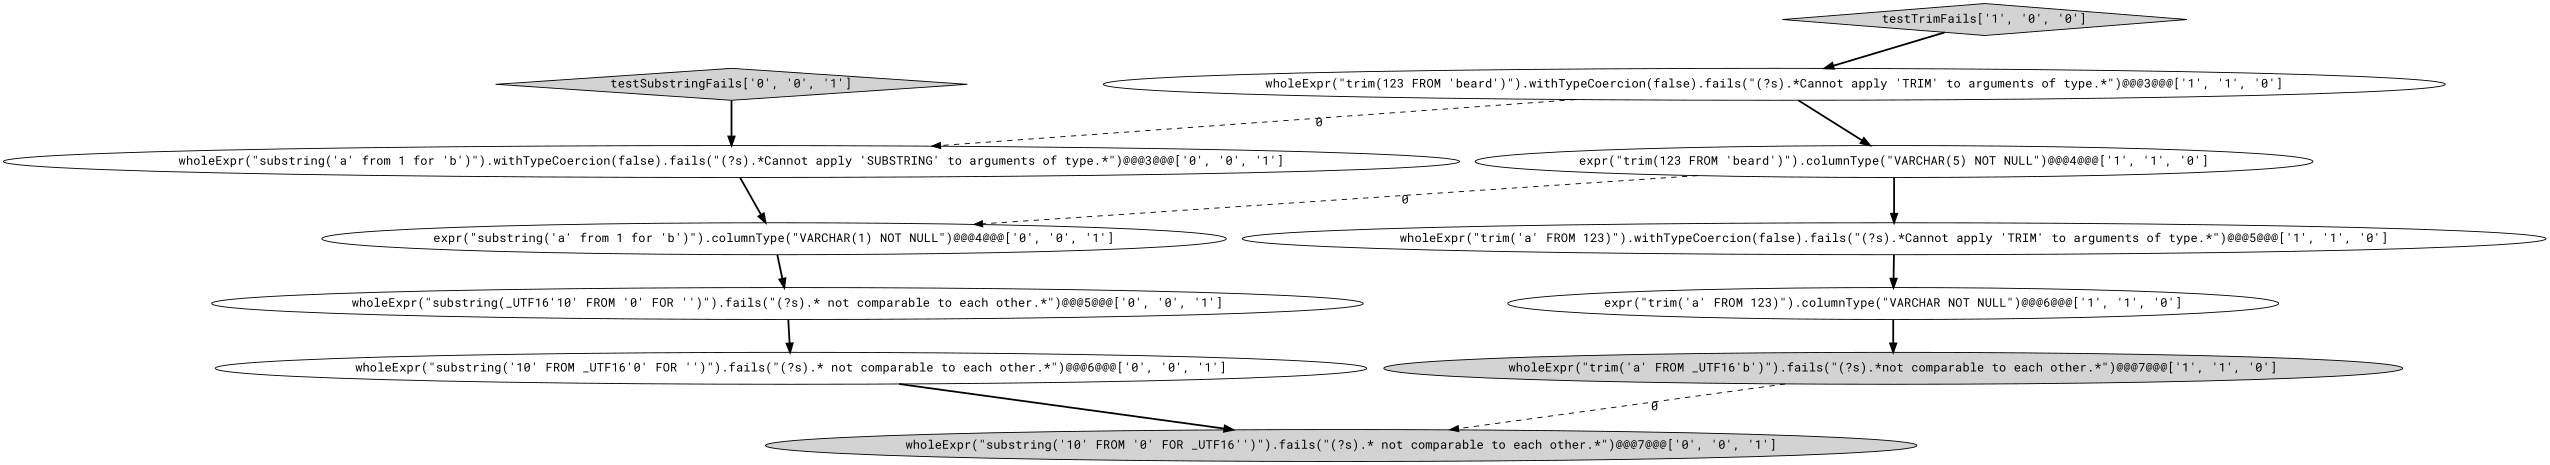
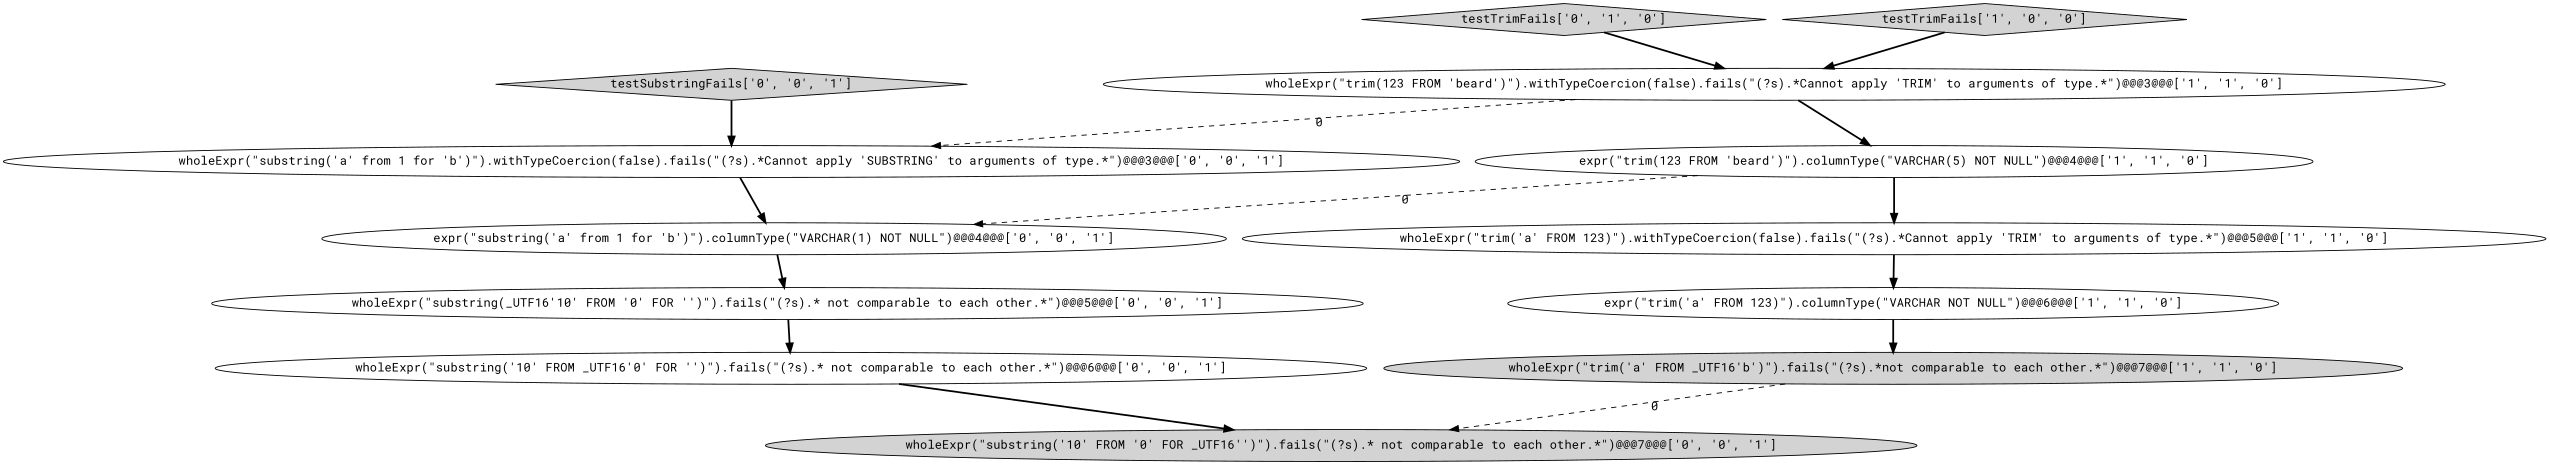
node "testTrimFails['0', '1', '0']": added
